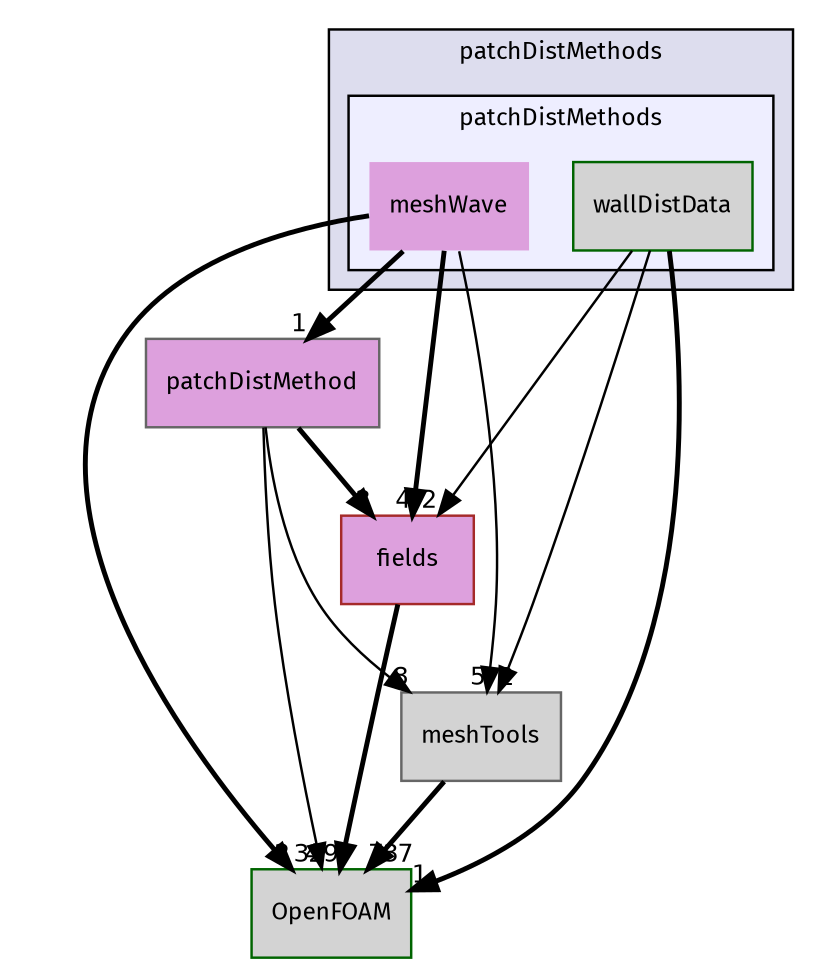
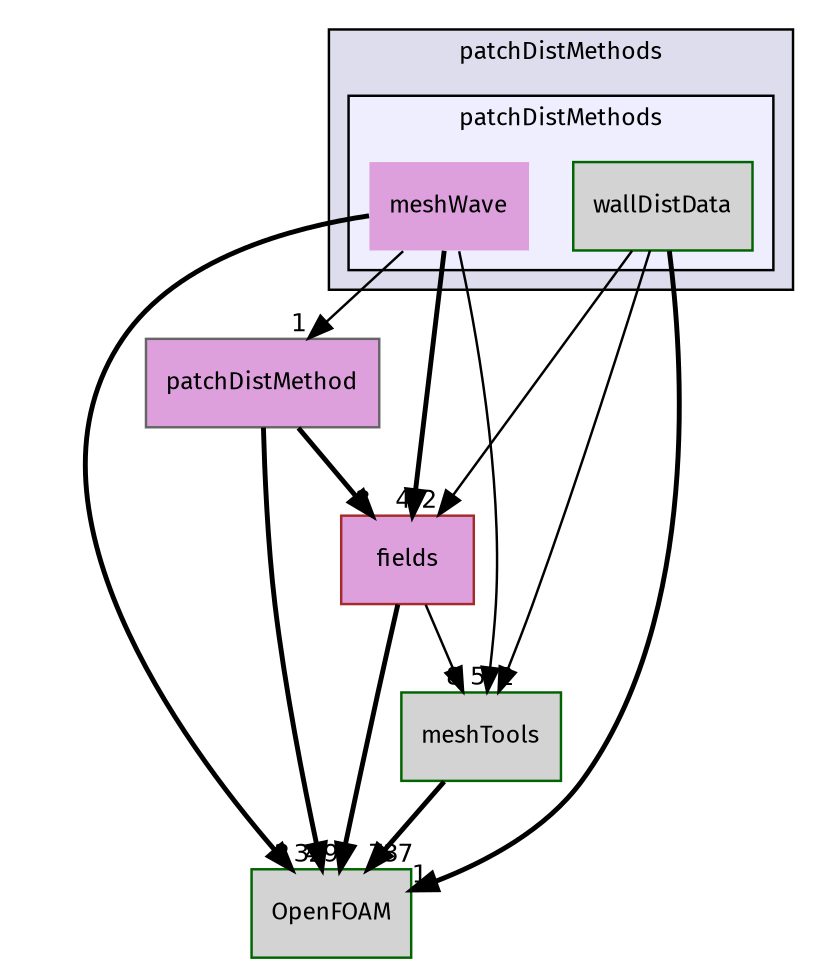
edge "meshWave" -> "patchDistMethod": style bold -> solid
edge "patchDistMethod" -> "meshTools": now "fields" -> "meshTools"
edge "patchDistMethod" -> "OpenFOAM": style solid -> bold
node "meshTools": color gray40 -> darkgreen
